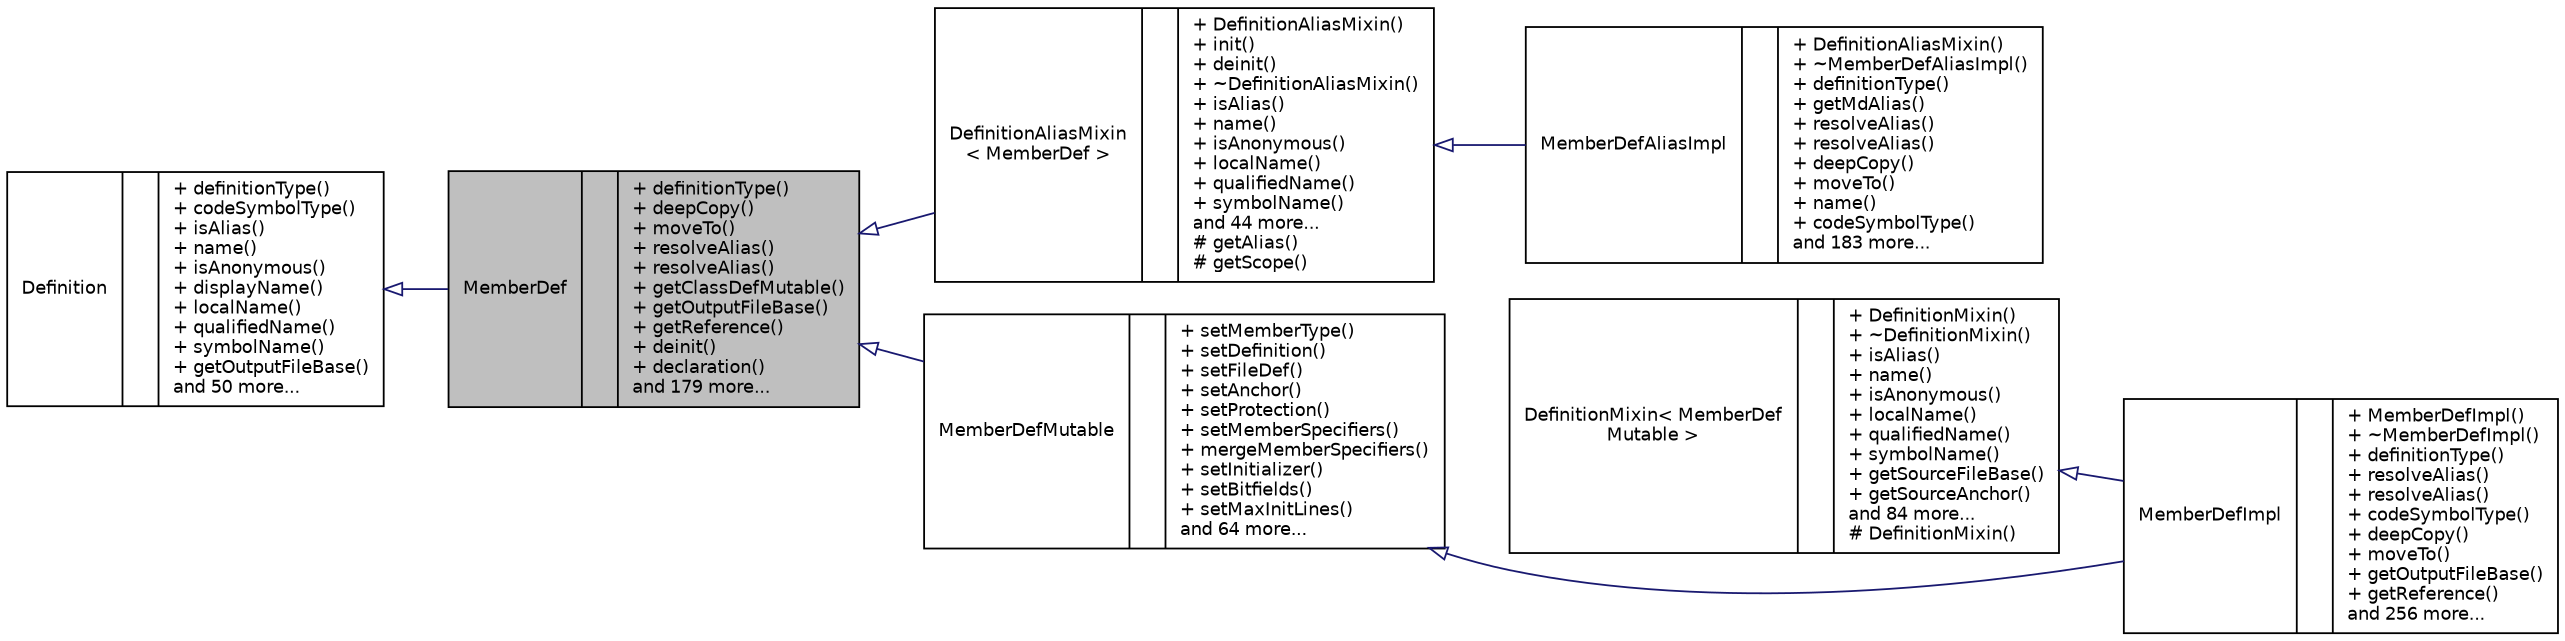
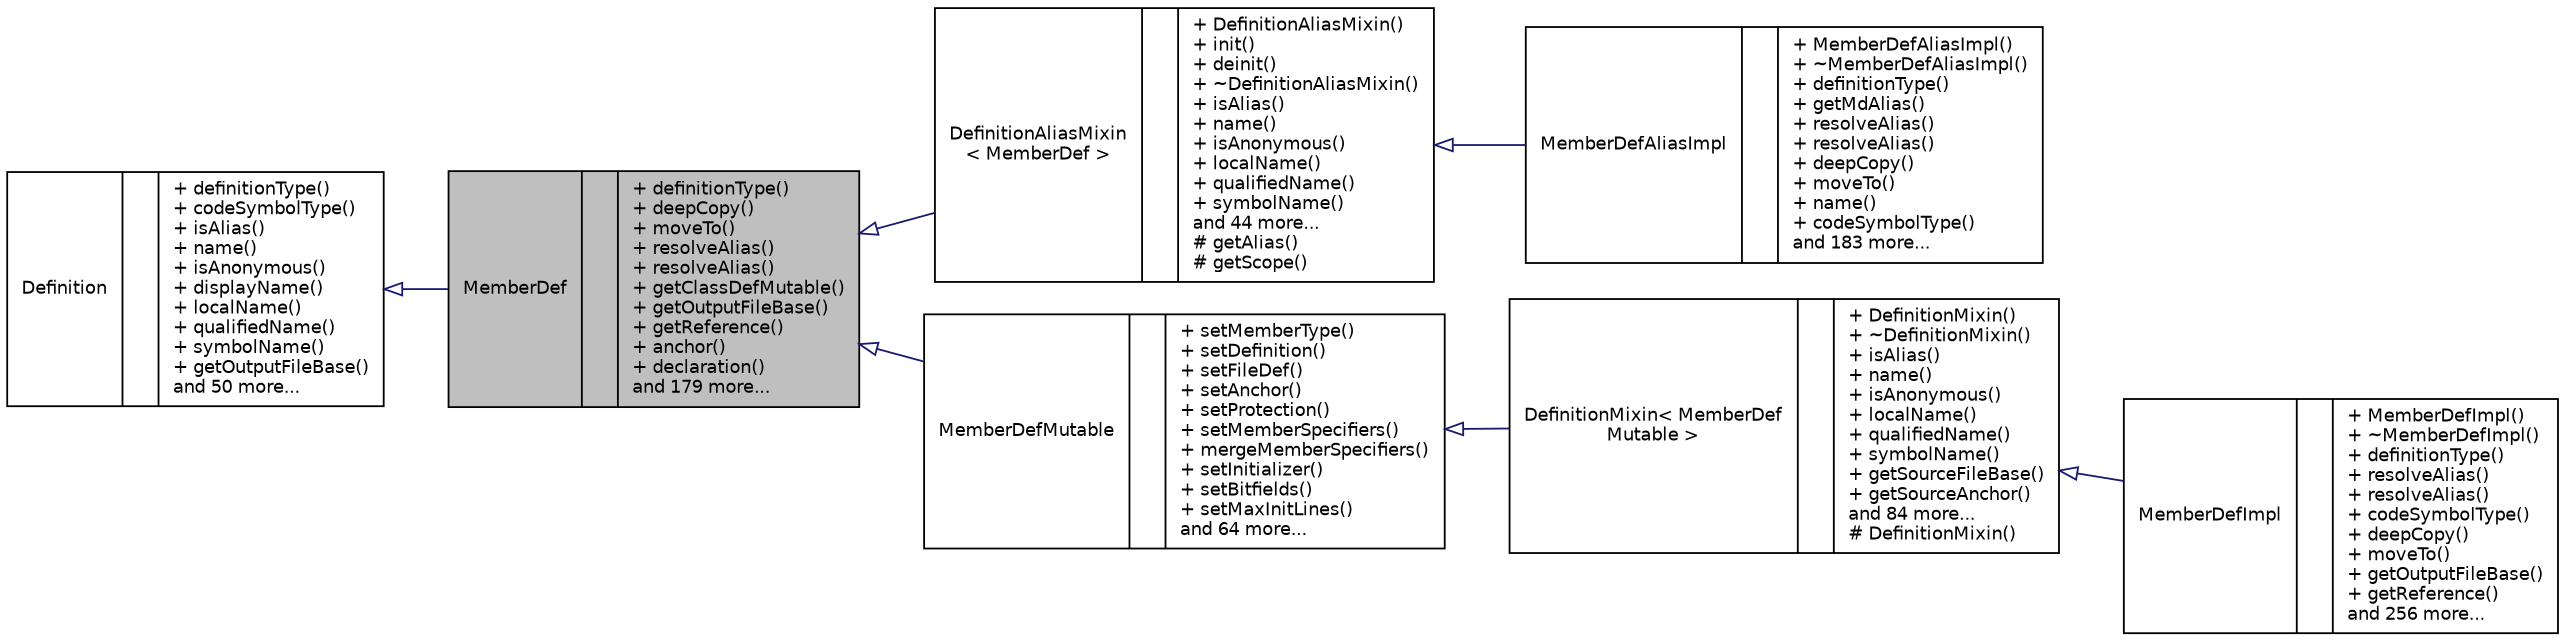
node "MemberDefAliasImpl": text "+ DefinitionAliasMixin()" -> "+ MemberDefAliasImpl()"
node "MemberDef": text "+ deinit()" -> "+ anchor()"
edge "MemberDefImpl" -> "MemberDefMutable": now "DefinitionMixin< MemberDef" -> "MemberDefMutable"
